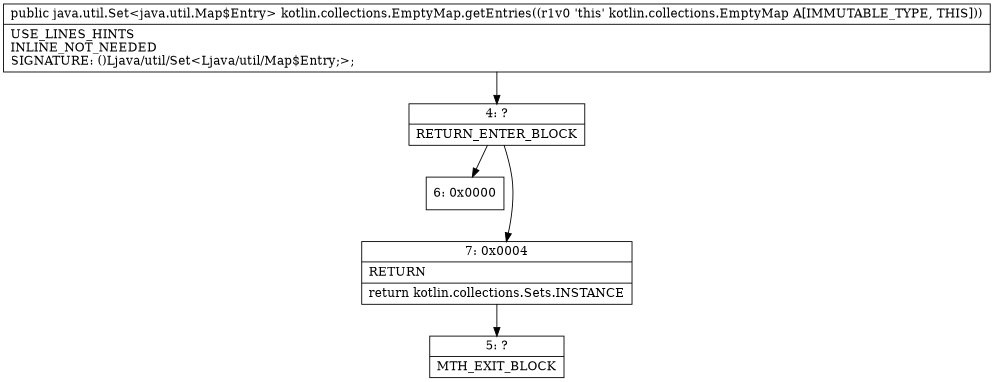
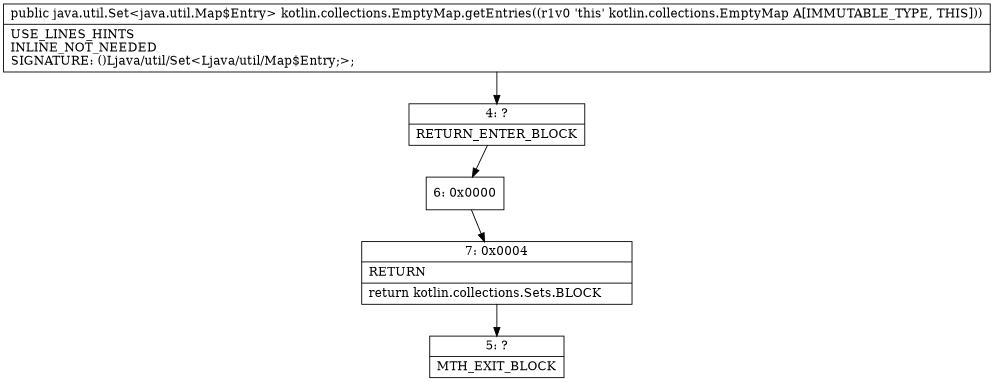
edge "4: ?" -> "7: 0x0004": now "6: 0x0000" -> "7: 0x0004"
node "7: 0x0004": text "return kotlin.collections.Sets.INSTANCE" -> "return kotlin.collections.Sets.BLOCK"
